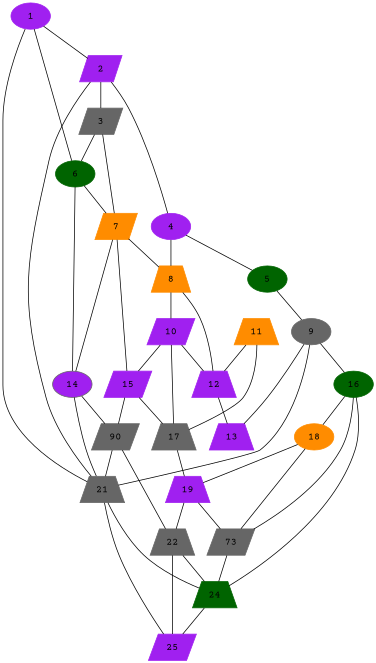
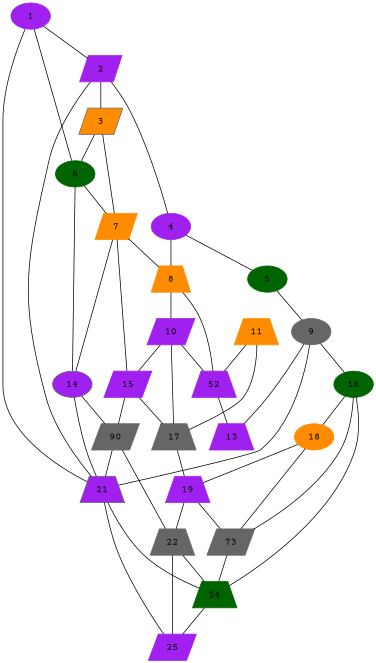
node "3": fillcolor gray40 -> darkorange
node "12": label "12" -> "52"
node "21": fillcolor gray40 -> purple
